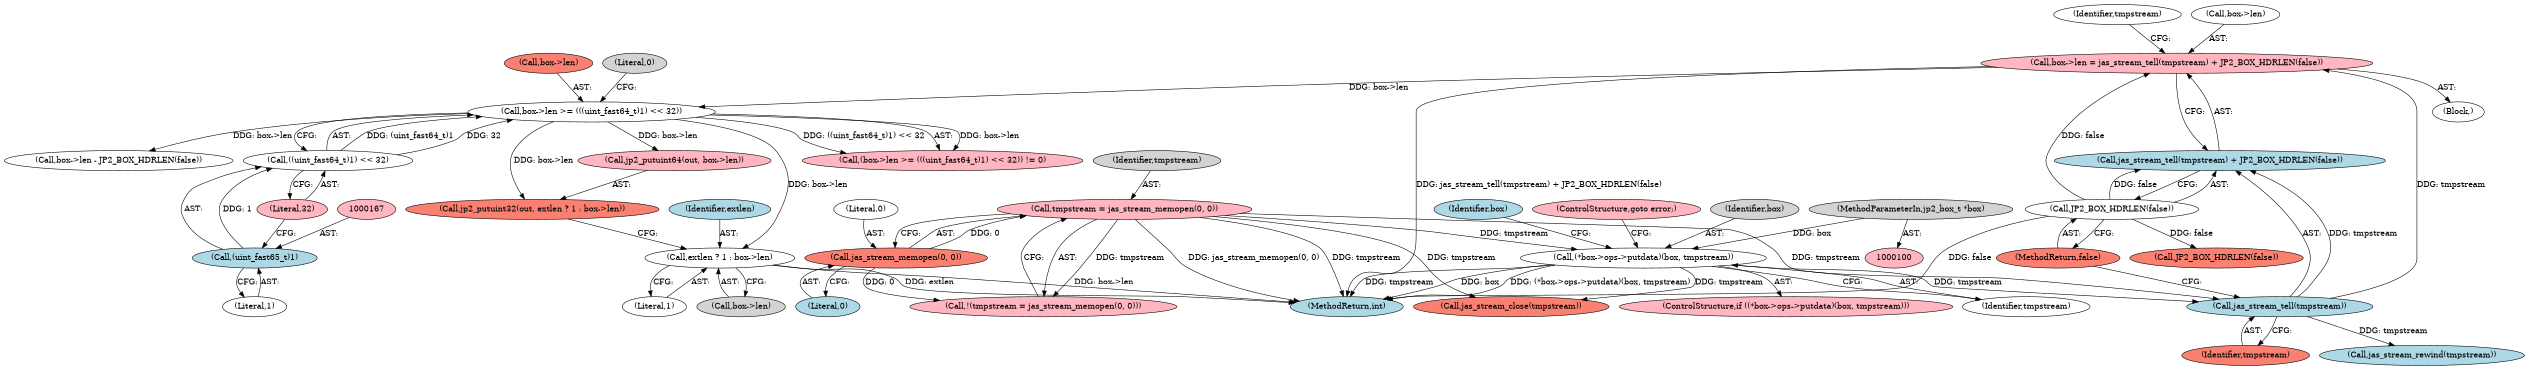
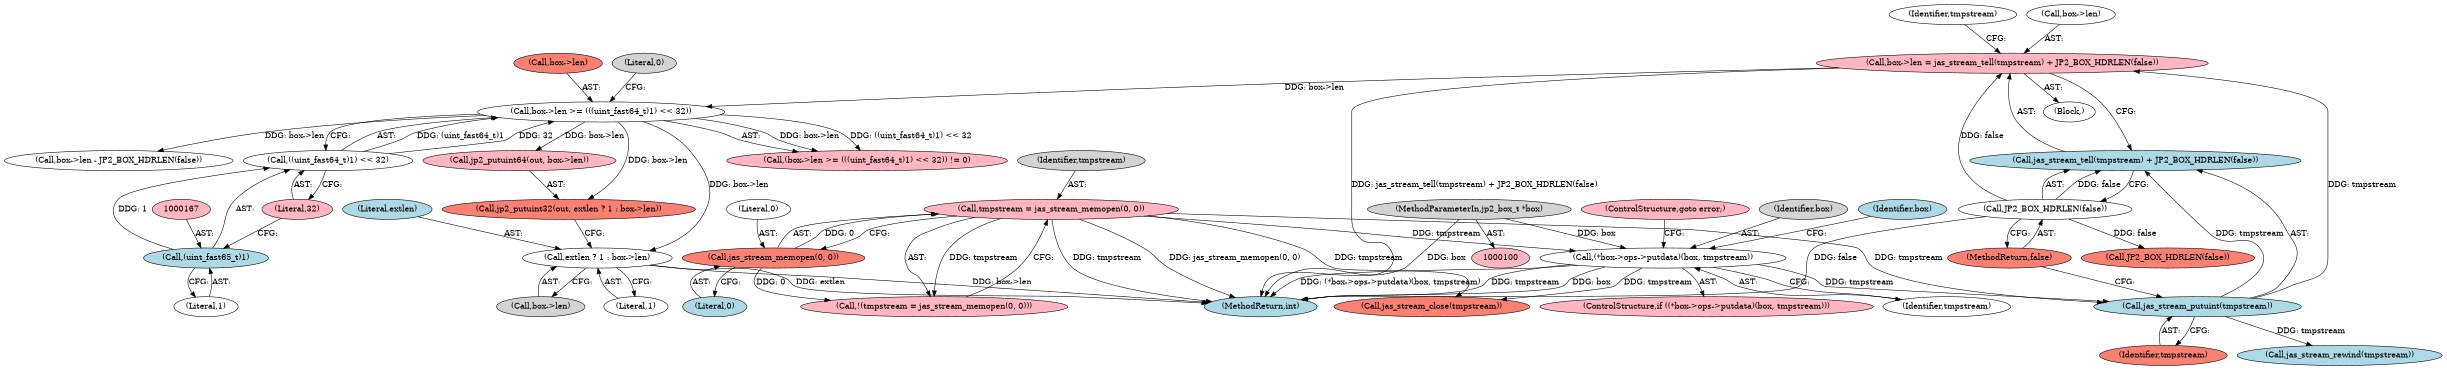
node "(Identifier,extlen)": label "(Identifier,extlen)" -> "(Literal,extlen)"
edge "(MethodParameterIn,jp2_box_t *box)" -> "(MethodReturn,int)": added, label "DDG: box"
node "(Call,jas_stream_tell(tmpstream))": label "(Call,jas_stream_tell(tmpstream))" -> "(Call,jas_stream_putuint(tmpstream))"
